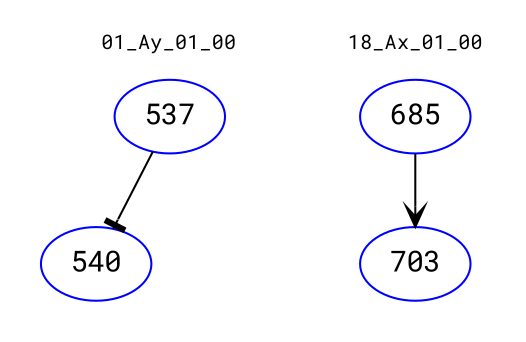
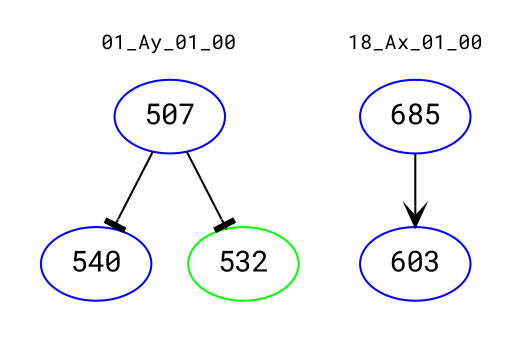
node "537": label "537" -> "507"
node "532": added
node "703": label "703" -> "603"
